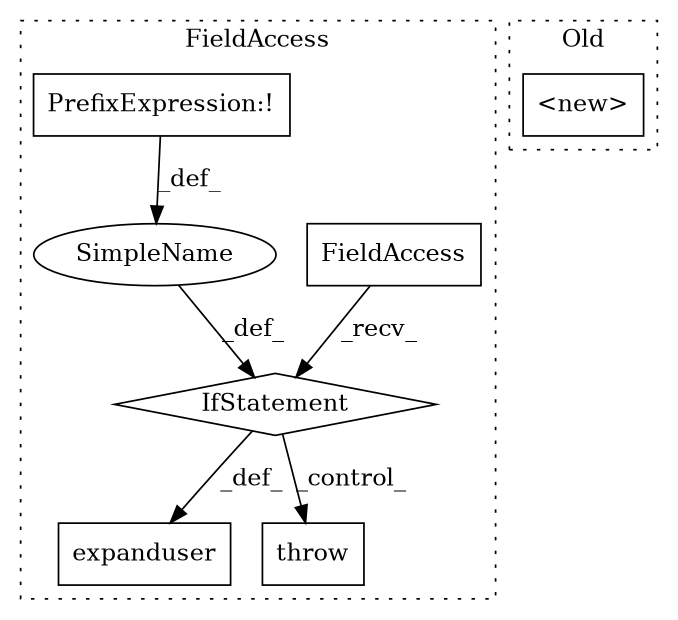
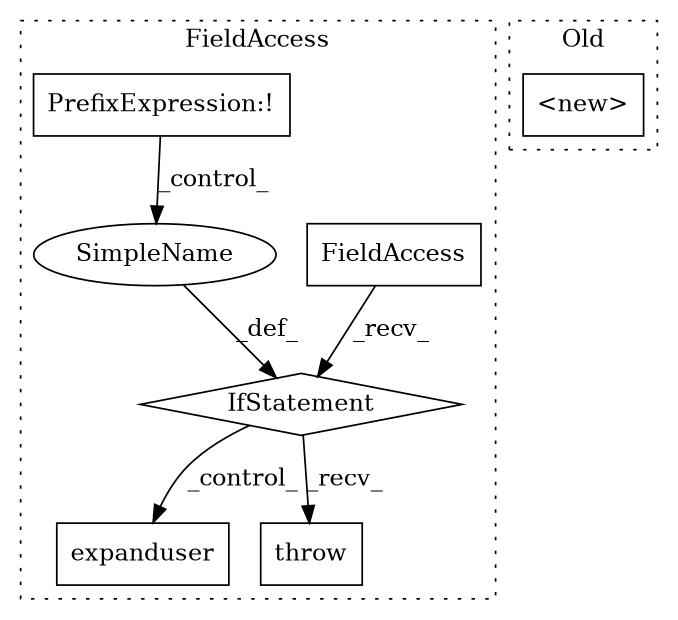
edge "PrefixExpression:!" -> "SimpleName": label "_def_" -> "_control_"
edge "IfStatement" -> "expanduser": label "_def_" -> "_control_"
edge "IfStatement" -> "throw": label "_control_" -> "_recv_"
